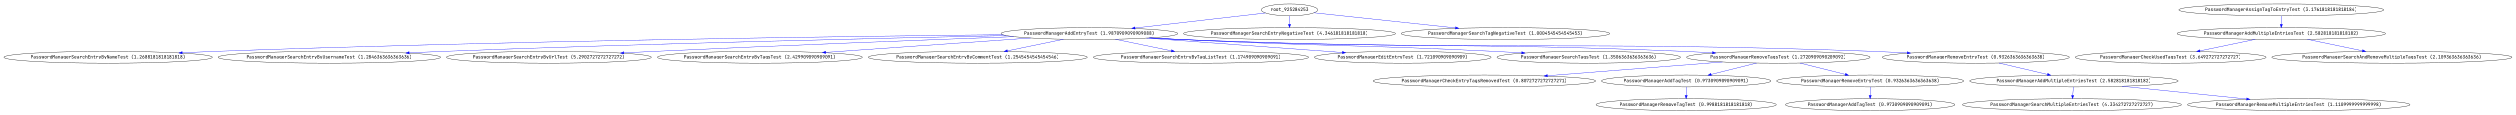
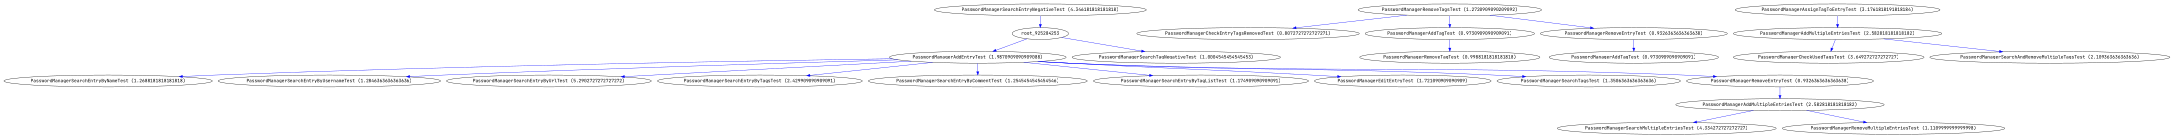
node "PasswordManagerAssignTagToEntryTest (3.1761818181818184)": label "PasswordManagerAssignTagToEntryTest (3.1761818181818184)" -> "PasswordManagerAssignTagToEntryTest (3.1761818191818184)"
edge "root_925284253" -> "PasswordManagerSearchEntryNegativeTest (4.346181818181818)": reversed
edge "PasswordManagerAddEntryTest (1.9870909090909088)" -> "PasswordManagerRemoveTagsTest (1.2720909090209092)": removed
